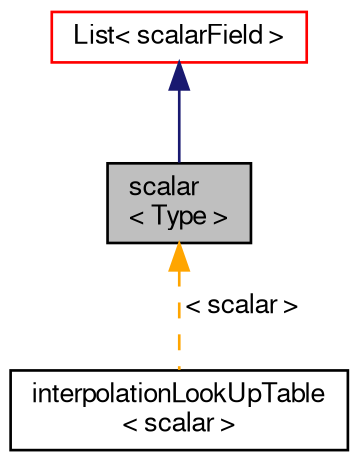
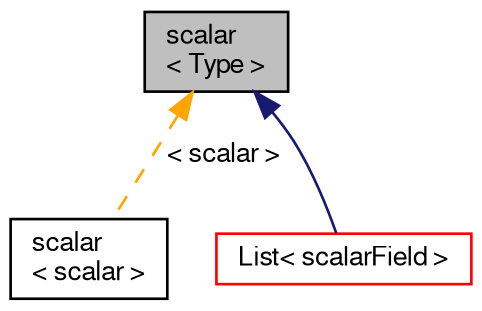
edge "scalar < Type >" -> "List< scalarField >": reversed
node "interpolationLookUpTable < scalar >": label "interpolationLookUpTable < scalar >" -> "scalar < scalar >"
